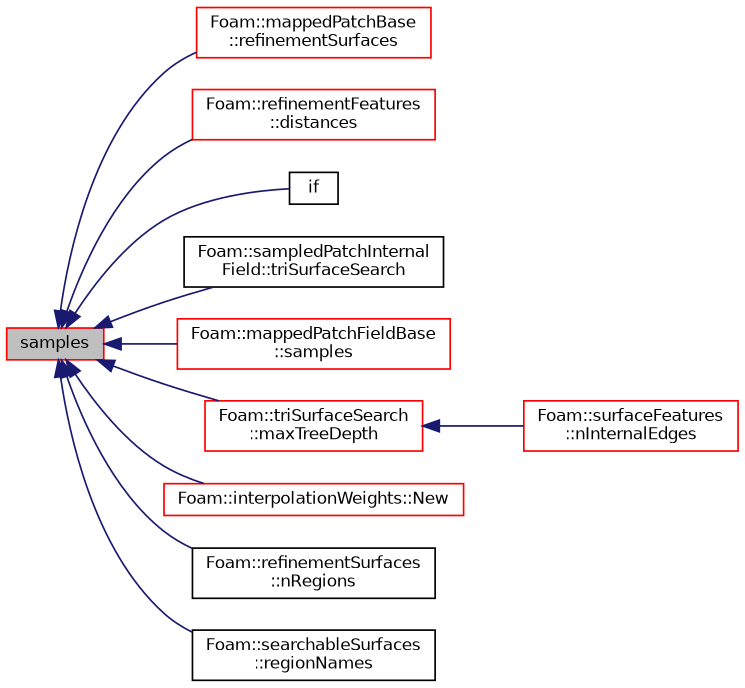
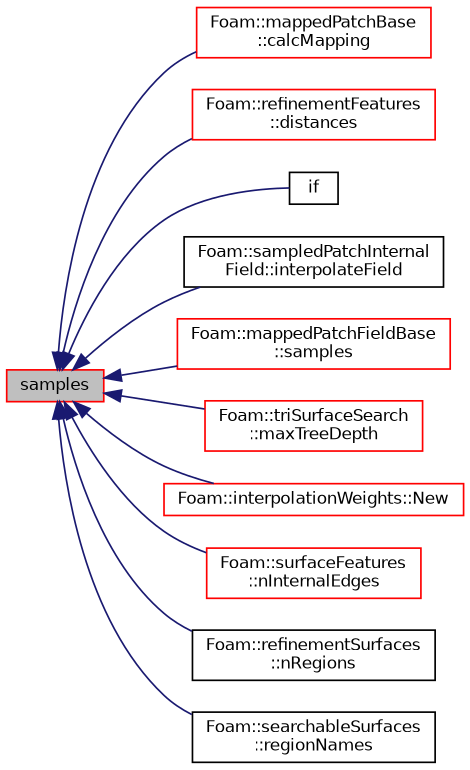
node "Foam::mappedPatchBase ::refinementSurfaces": label "Foam::mappedPatchBase ::refinementSurfaces" -> "Foam::mappedPatchBase ::calcMapping"
node "Foam::sampledPatchInternal Field::triSurfaceSearch": label "Foam::sampledPatchInternal Field::triSurfaceSearch" -> "Foam::sampledPatchInternal Field::interpolateField"
edge "Foam::surfaceFeatures ::nInternalEdges" -> "Foam::triSurfaceSearch ::maxTreeDepth": now "Foam::surfaceFeatures ::nInternalEdges" -> "samples"
